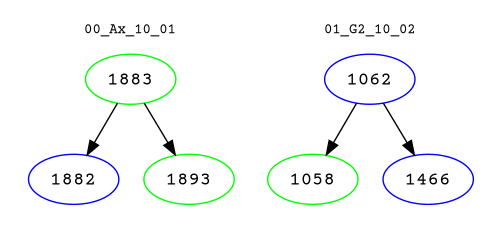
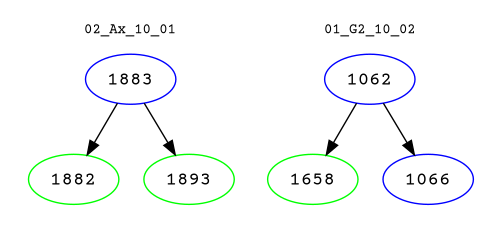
cluster "00_Ax_10_01": label "00_Ax_10_01" -> "02_Ax_10_01"
node "1883": color green -> blue
node "1882": color blue -> green
node "1058": label "1058" -> "1658"
node "1466": label "1466" -> "1066"
